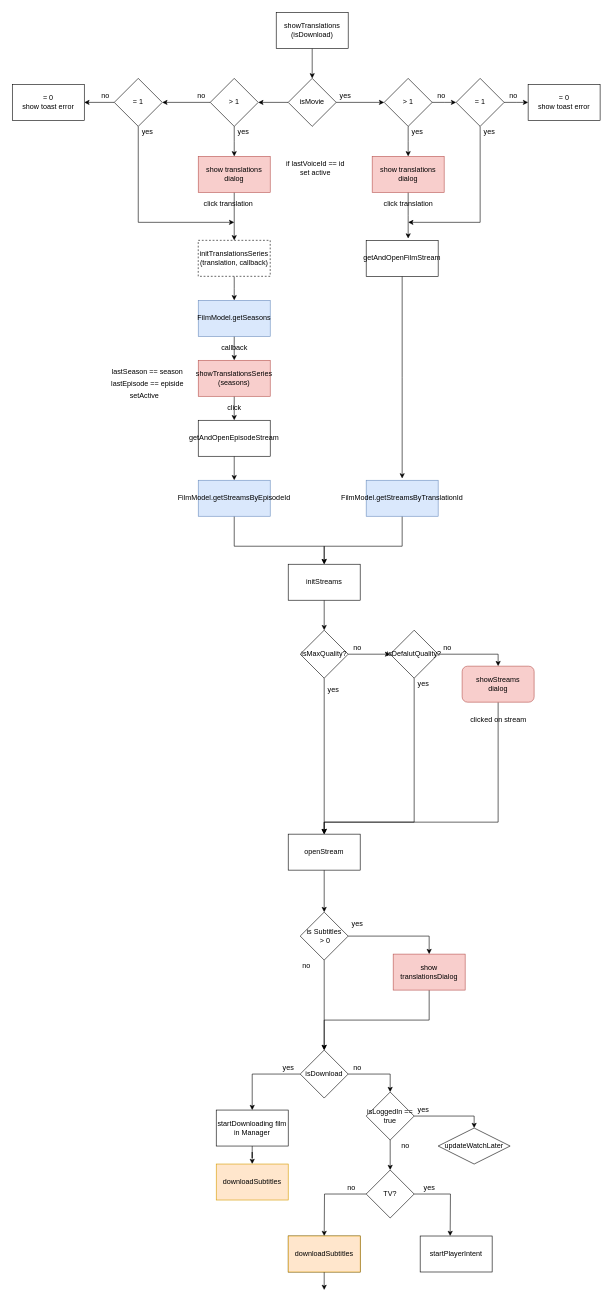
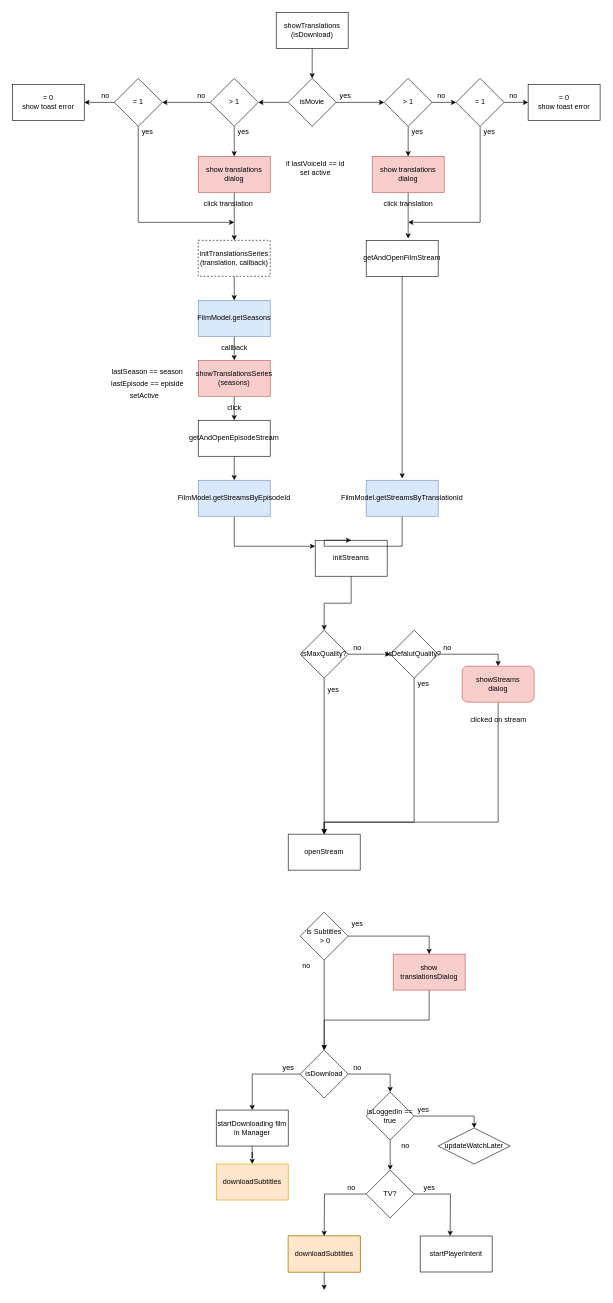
node "initStreams": moved (324, 582) -> (351, 558)
edge "openStream" -> "is Subtitles > 0": removed
